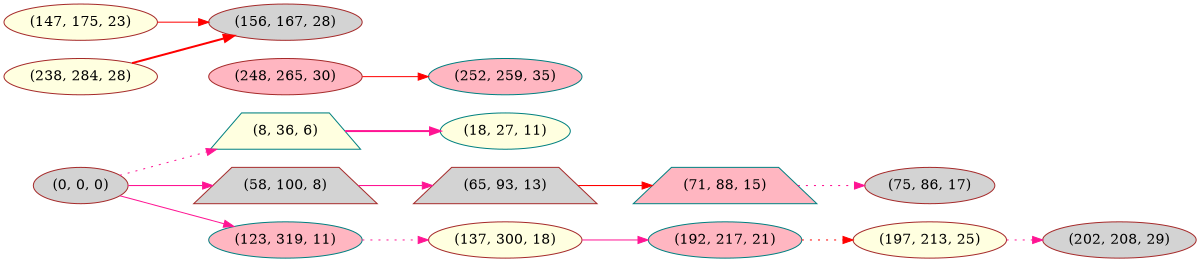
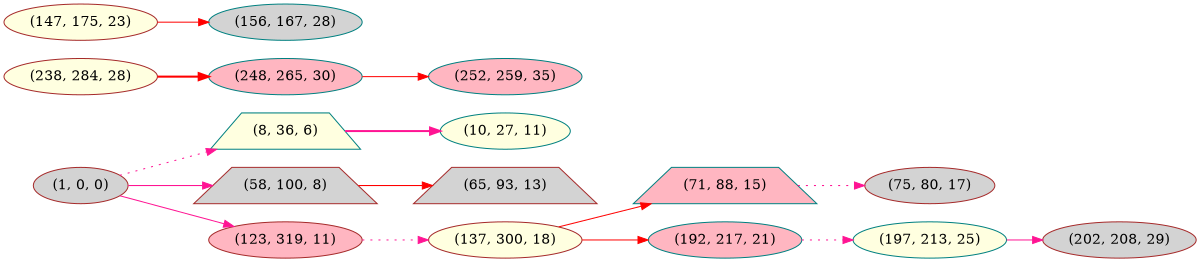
node "(156, 167, 28)": color brown -> teal
edge "(238, 284, 28)" -> "(156, 167, 28)": now "(238, 284, 28)" -> "(248, 265, 30)"
node "(248, 265, 30)": color brown -> teal
node "(18, 27, 11)": label "(18, 27, 11)" -> "(10, 27, 11)"
node "(0, 0, 0)": label "(0, 0, 0)" -> "(1, 0, 0)"
edge "(58, 100, 8)" -> "(65, 93, 13)": color deeppink -> red
edge "(65, 93, 13)" -> "(71, 88, 15)": now "(137, 300, 18)" -> "(71, 88, 15)"
node "(75, 86, 17)": label "(75, 86, 17)" -> "(75, 80, 17)"
node "(123, 319, 11)": color teal -> brown
edge "(137, 300, 18)" -> "(192, 217, 21)": color deeppink -> red
edge "(192, 217, 21)" -> "(197, 213, 25)": color red -> deeppink
node "(197, 213, 25)": color brown -> teal
edge "(197, 213, 25)" -> "(202, 208, 29)": style dotted -> solid
